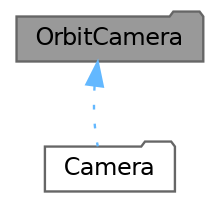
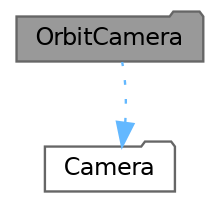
edge "Camera" -> "OrbitCamera": reversed
